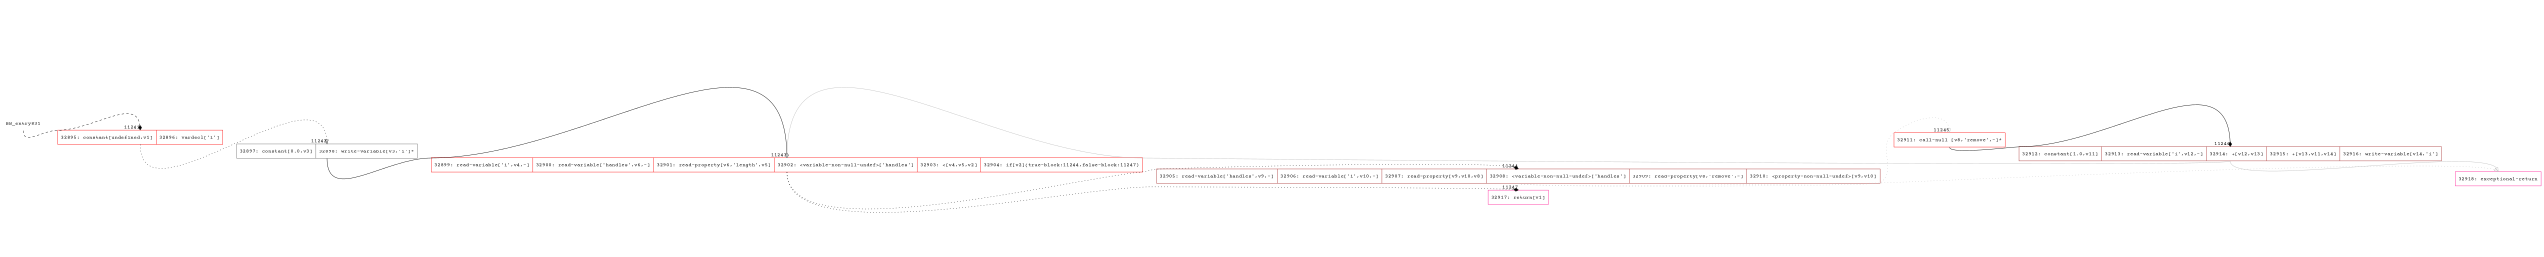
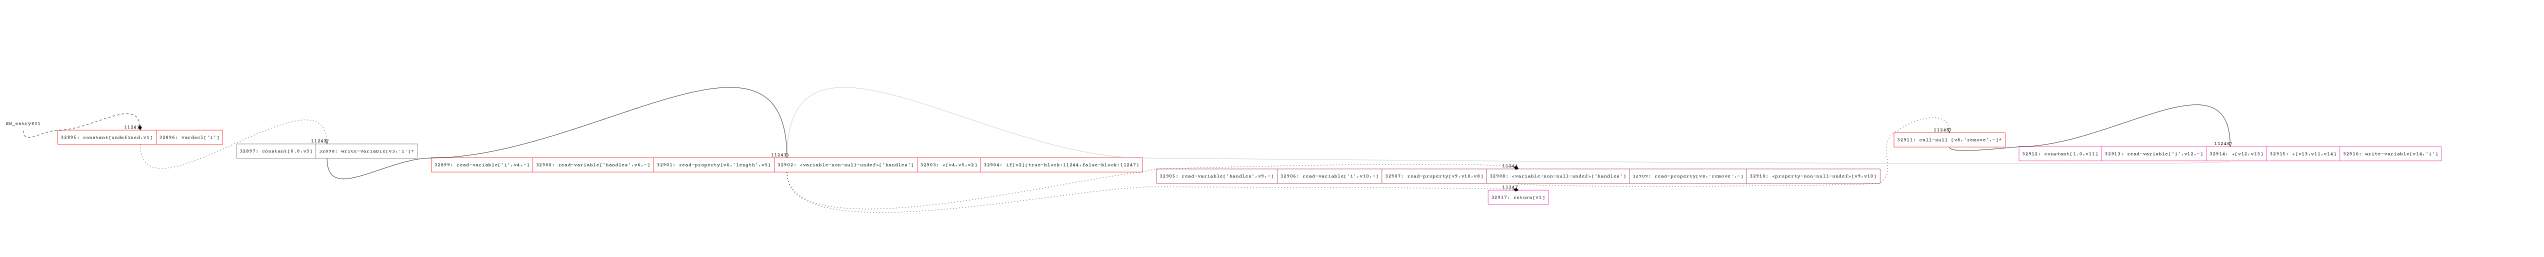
edge "32911: call-null [v8,'remove',-]*" -> "32912: constant[1.0,v11]": arrowhead diamond -> onormal
node "32912: constant[1.0,v11]": color brown -> deeppink
node "32918: exceptional-return": removed
edge "32905: read-variable['handles',v9,-]" -> "32911: call-null [v8,'remove',-]*": color gray -> black
